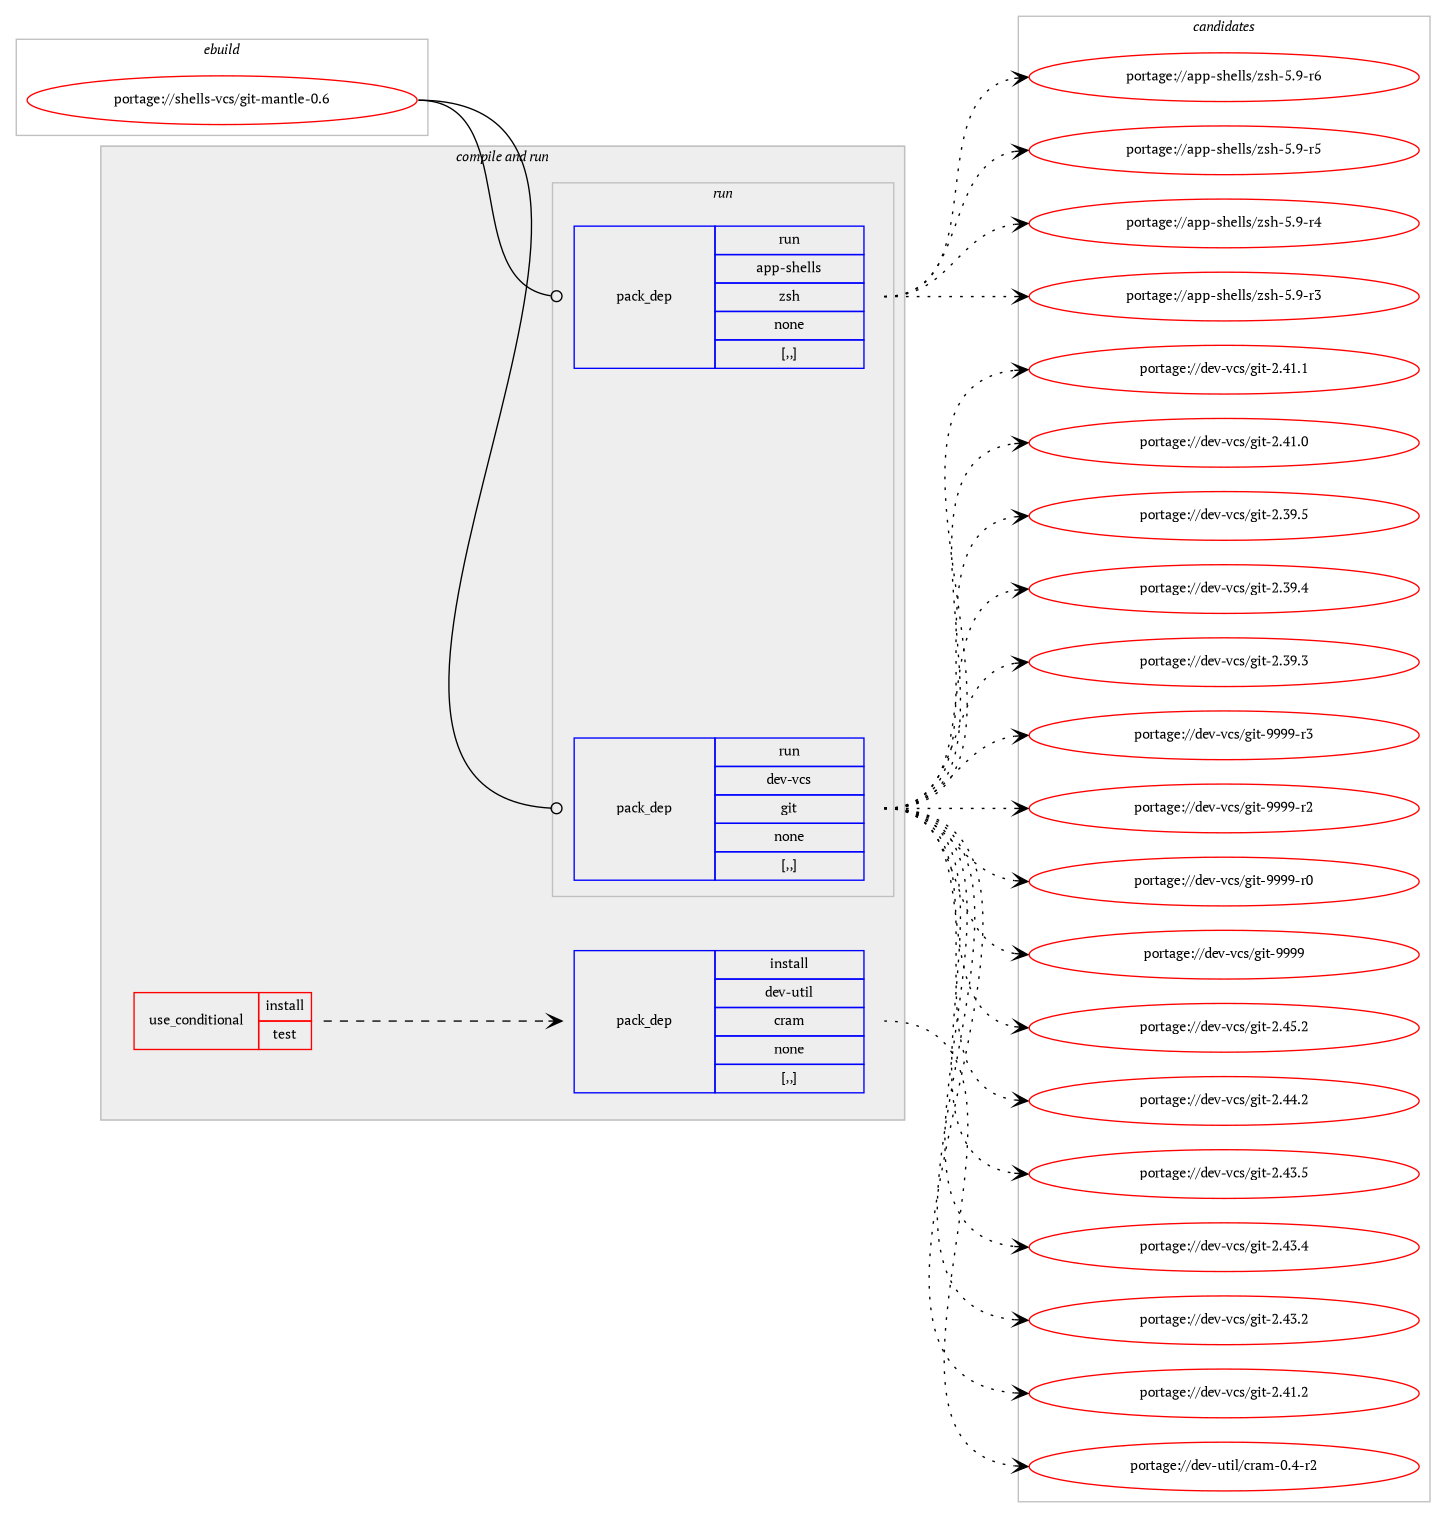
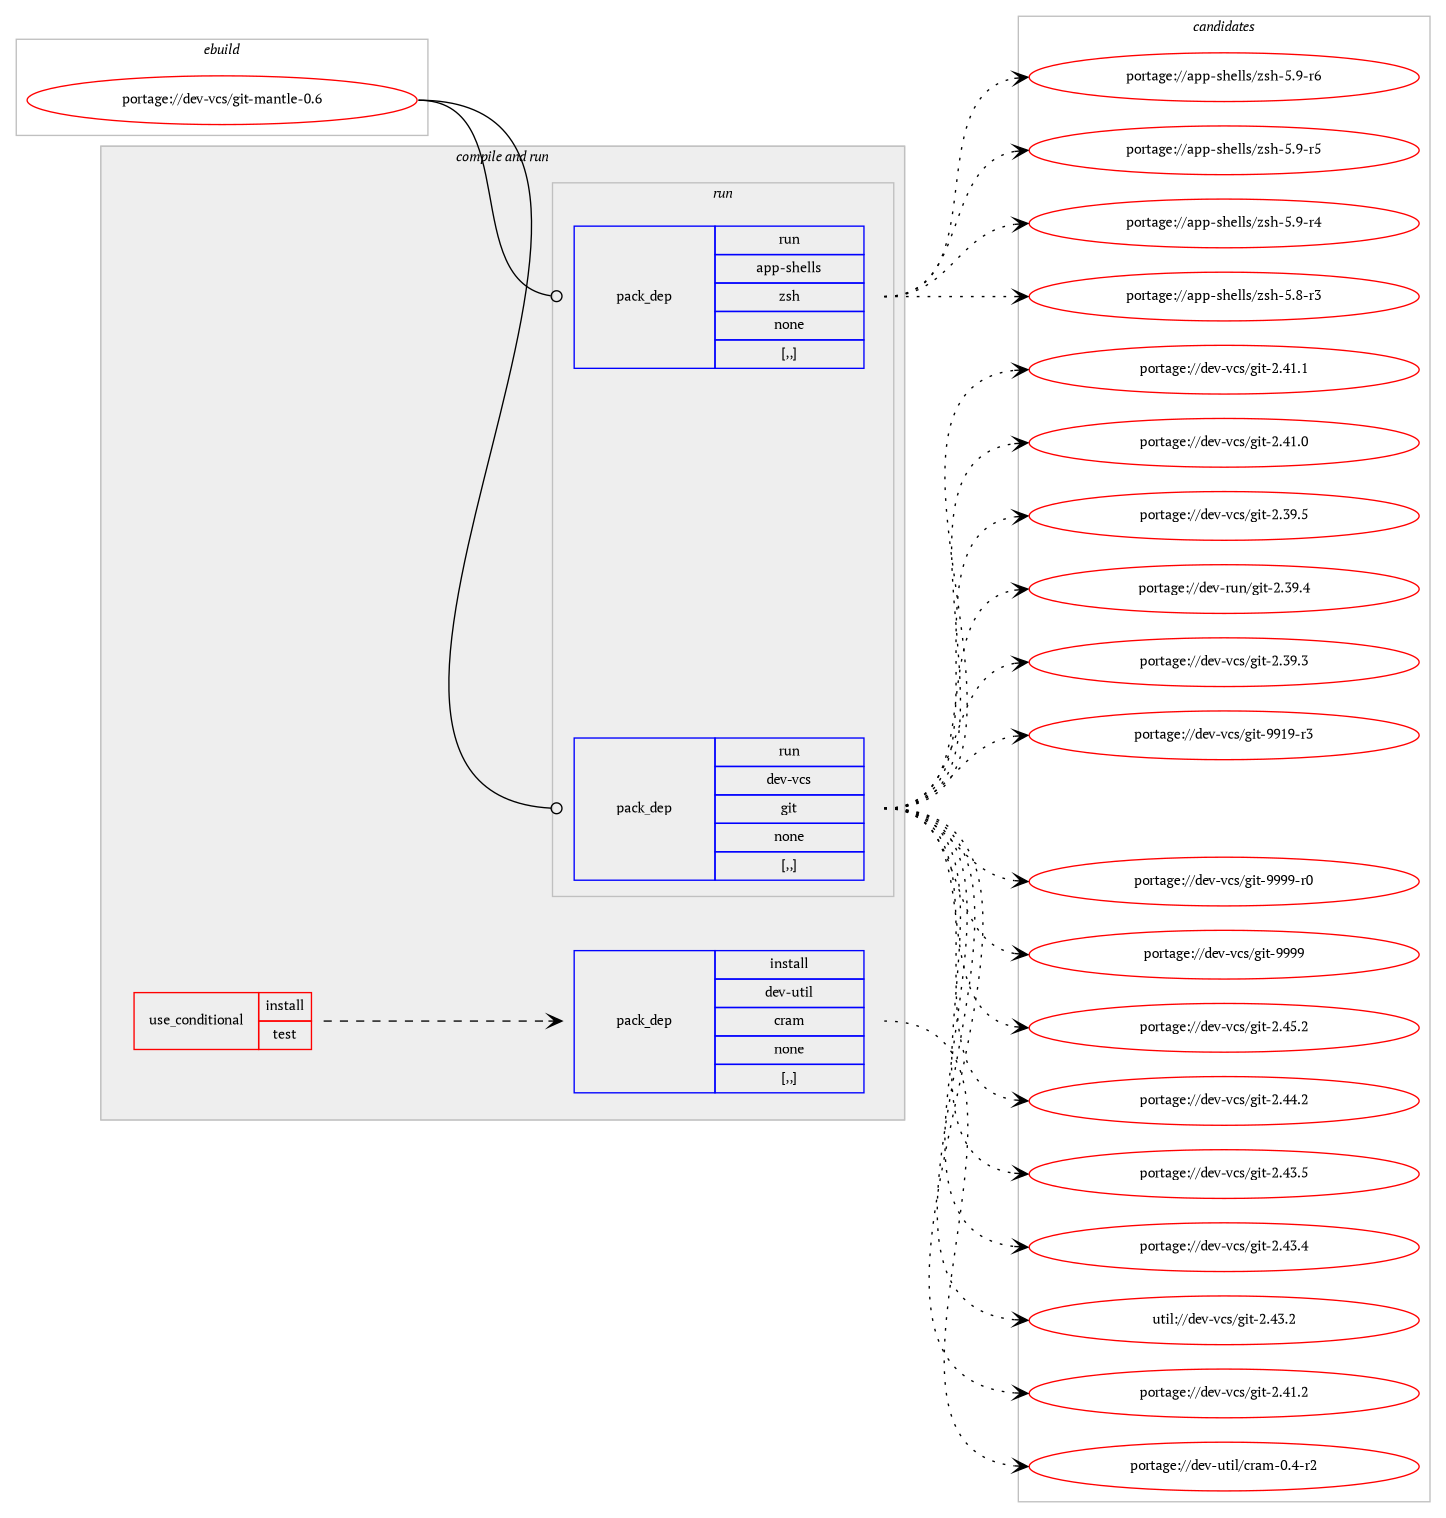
node "portage://shells-vcs/git-mantle-0.6": label "portage://shells-vcs/git-mantle-0.6" -> "portage://dev-vcs/git-mantle-0.6"
node "portage://app-shells/zsh-5.9-r3": label "portage://app-shells/zsh-5.9-r3" -> "portage://app-shells/zsh-5.8-r3"
node "portage://dev-vcs/git-2.39.4": label "portage://dev-vcs/git-2.39.4" -> "portage://dev-run/git-2.39.4"
node "portage://dev-vcs/git-9999-r3": label "portage://dev-vcs/git-9999-r3" -> "portage://dev-vcs/git-9919-r3"
node "portage://dev-vcs/git-9999-r2": removed
node "portage://dev-vcs/git-2.43.2": label "portage://dev-vcs/git-2.43.2" -> "util://dev-vcs/git-2.43.2"
